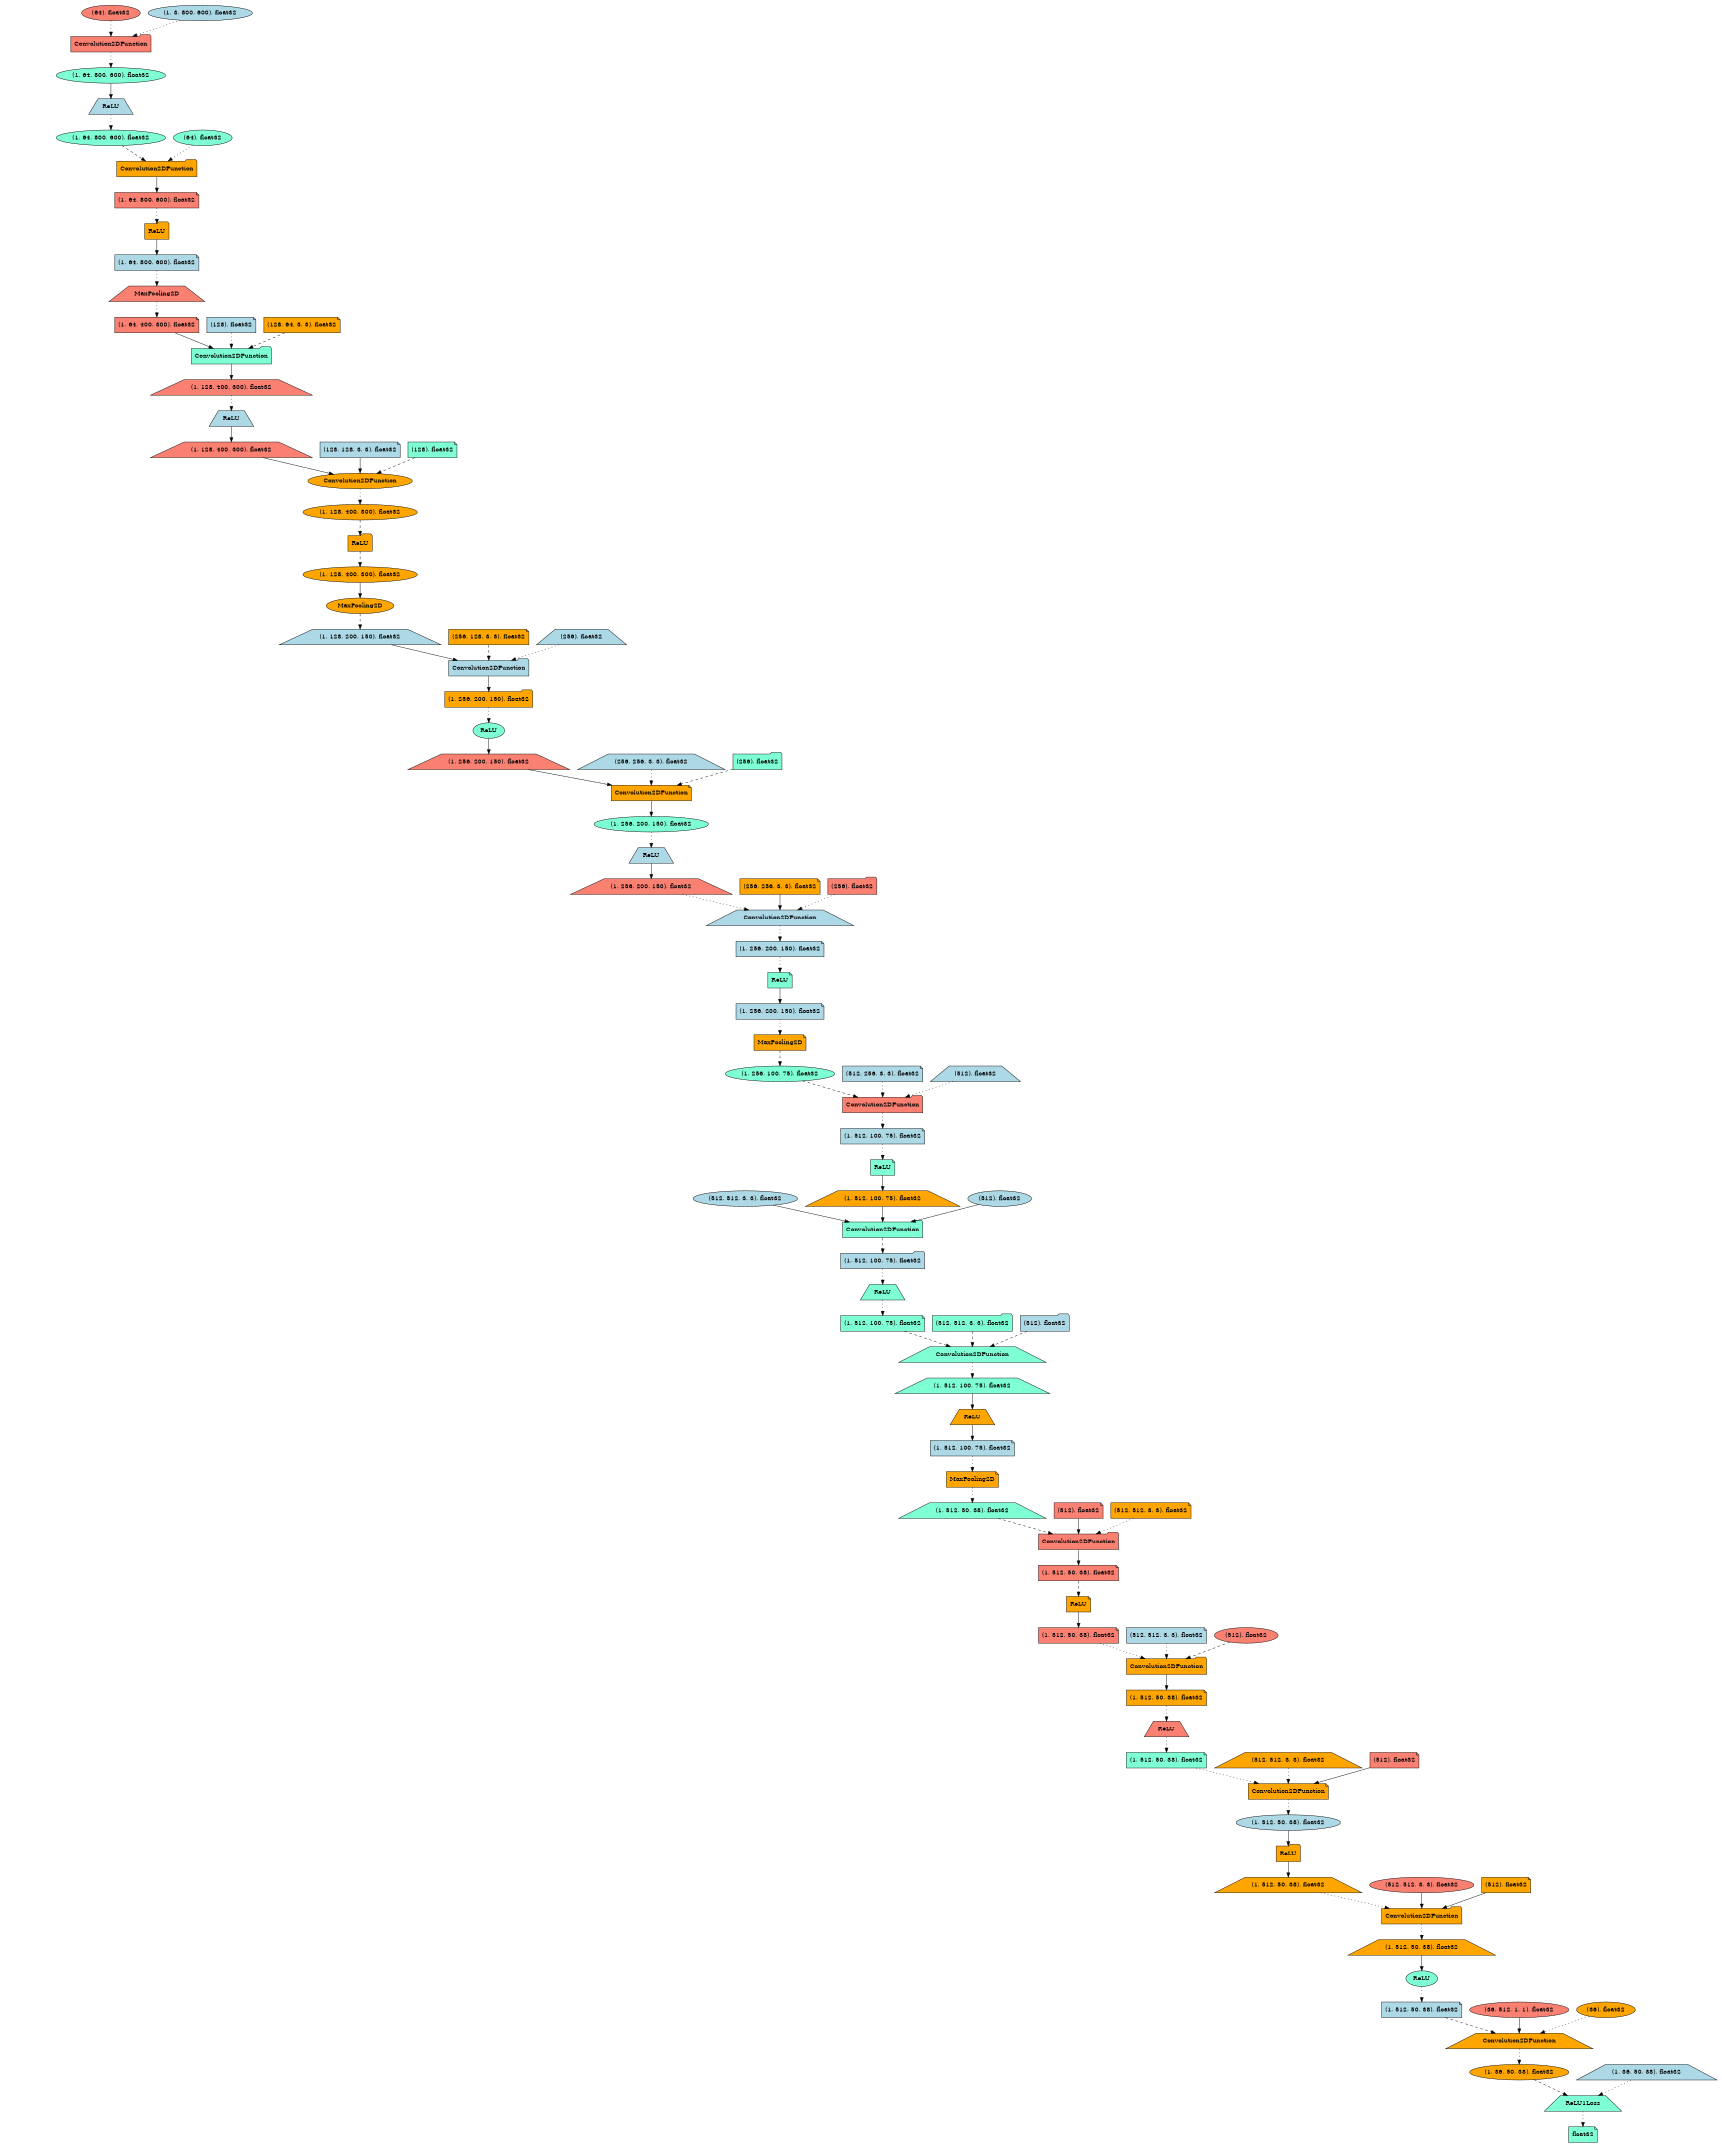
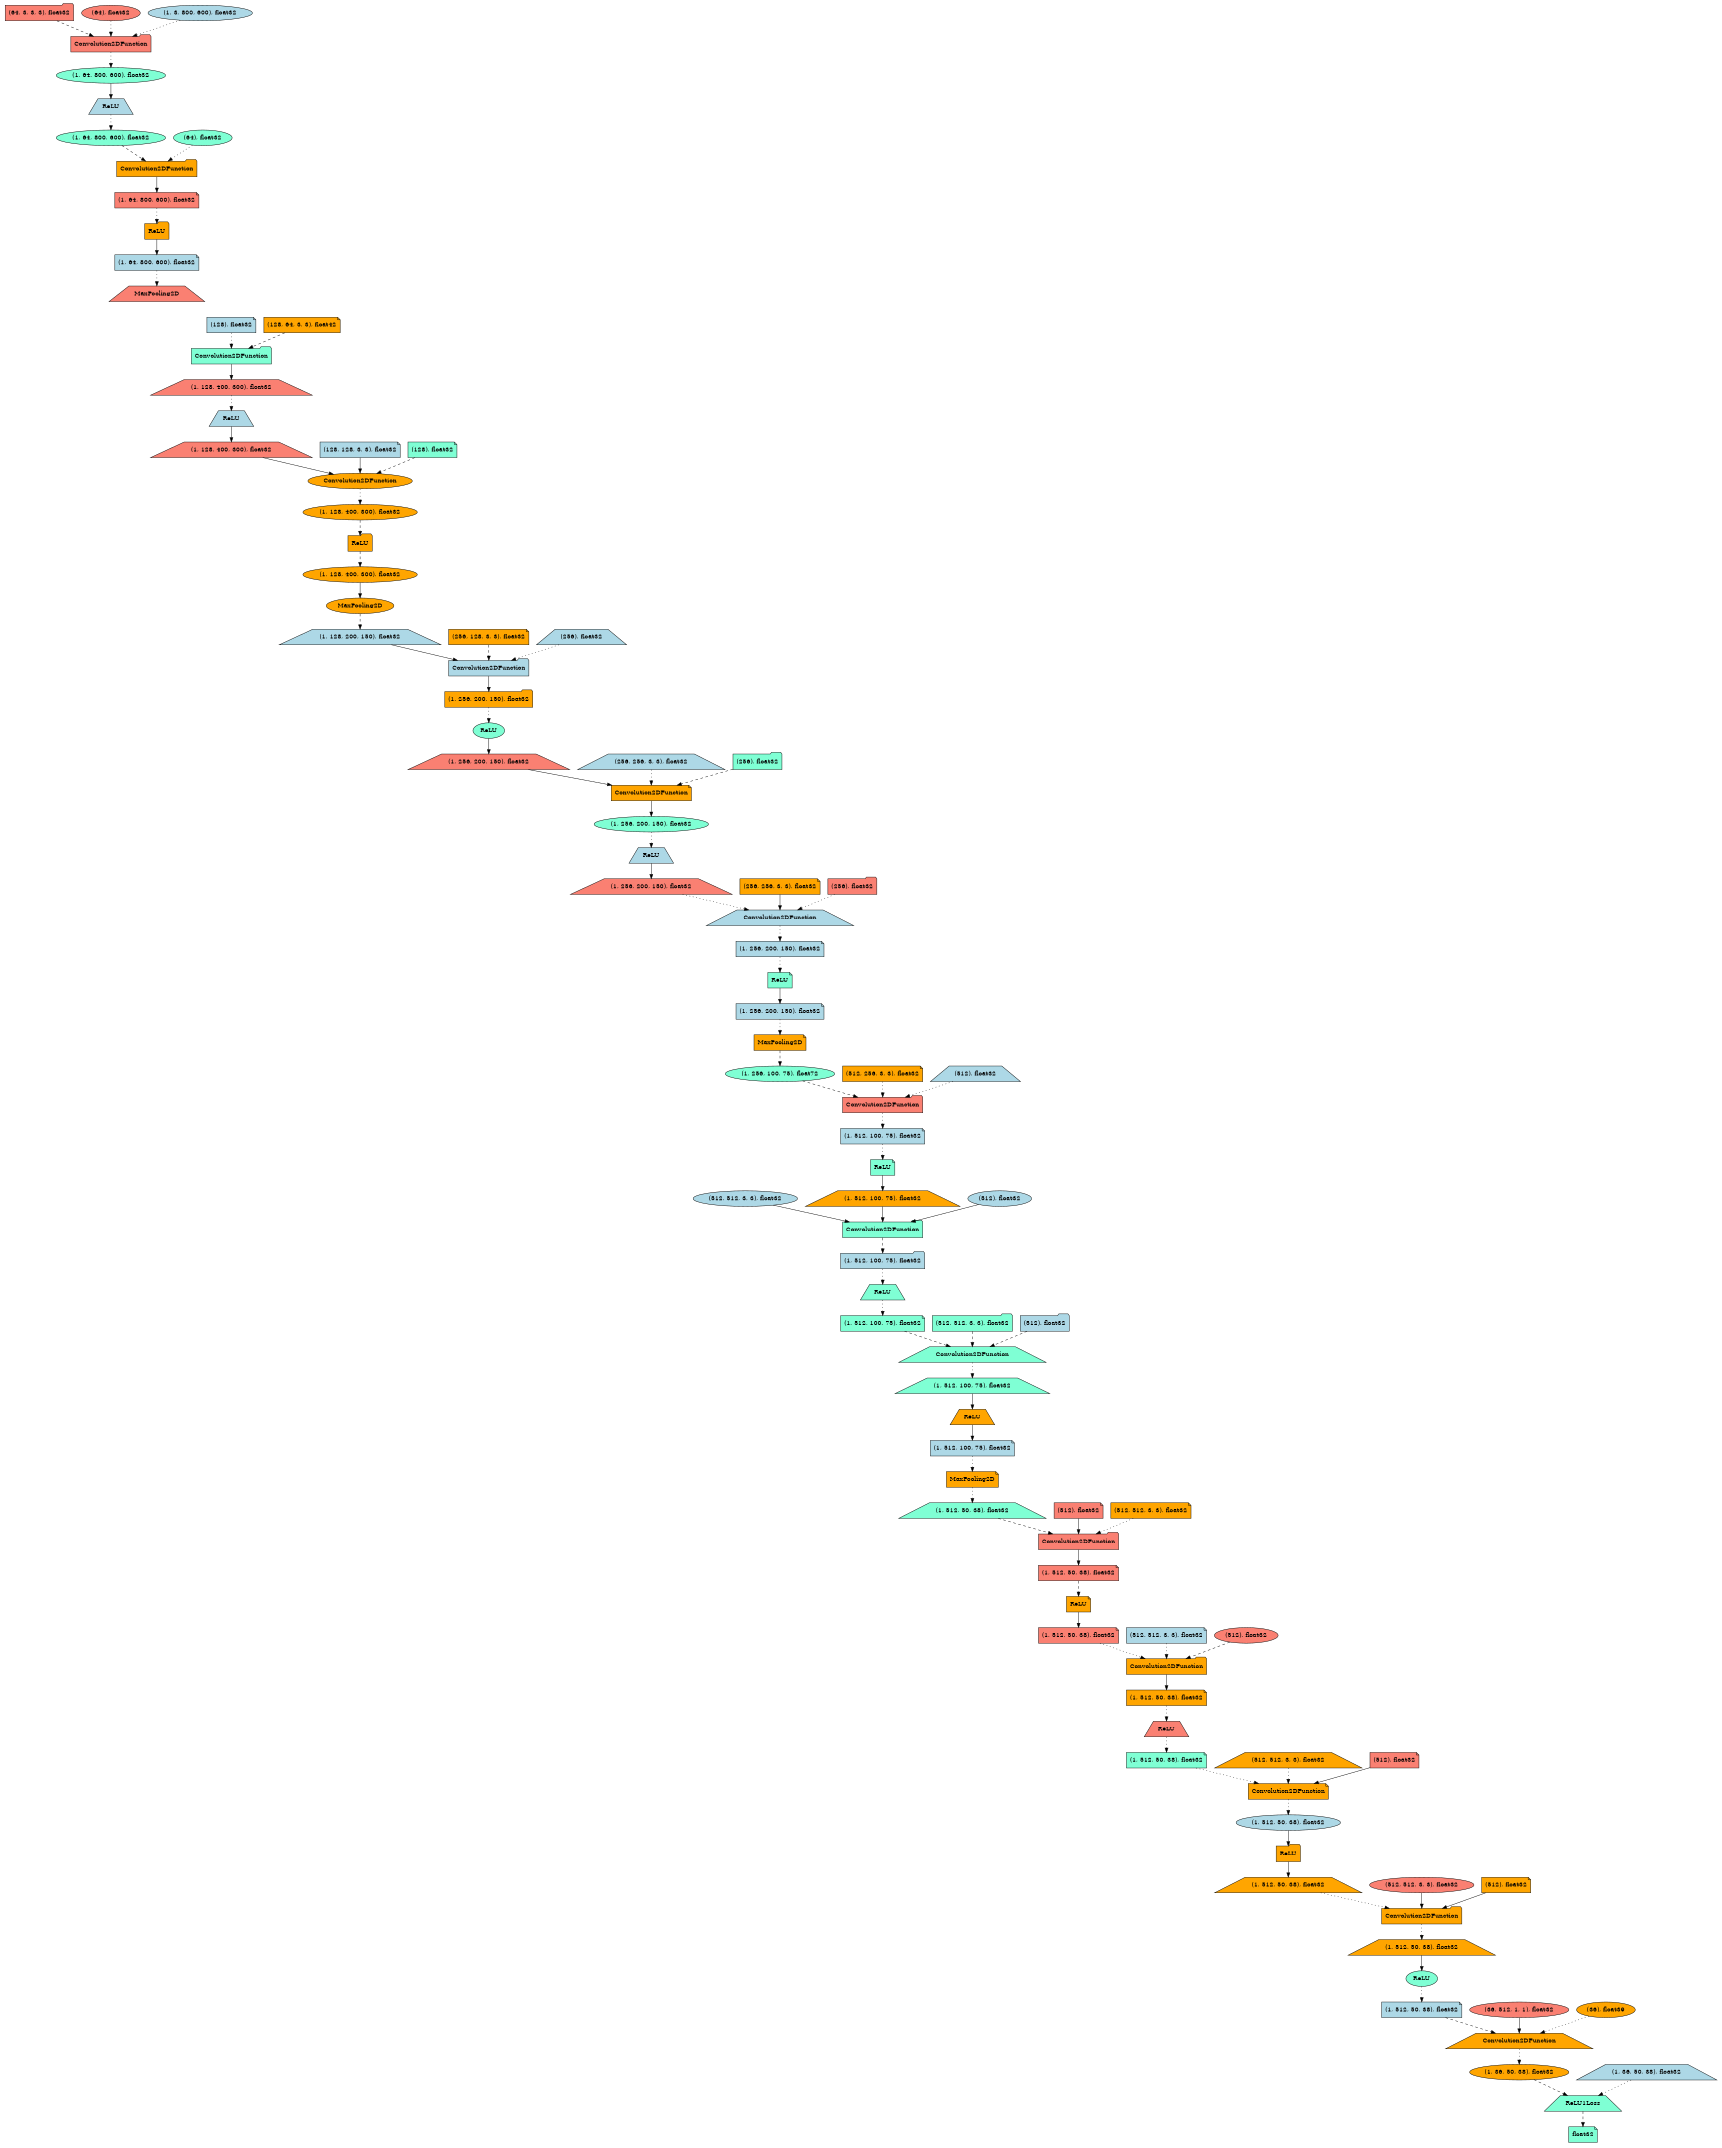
node "(64, 3, 3, 3), float32": added
node "(1, 64, 400, 300), float32": removed
node "(128, 64, 3, 3), float32": label "(128, 64, 3, 3), float32" -> "(128, 64, 3, 3), float42"
node "(1, 256, 100, 75), float32": label "(1, 256, 100, 75), float32" -> "(1, 256, 100, 75), float72"
node "(512, 256, 3, 3), float32": fillcolor lightblue -> orange
node "(36), float32": label "(36), float32" -> "(36), float39"
edge "ReLU1Loss" -> "float32": style dotted -> dashed
